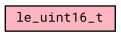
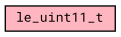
node "le_uint16_t": label "le_uint16_t" -> "le_uint11_t"
